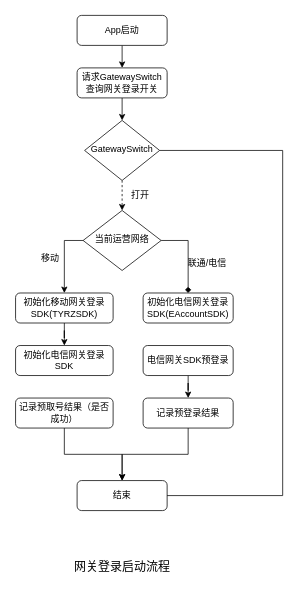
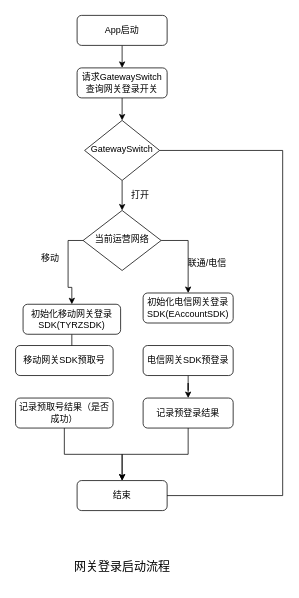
edge "GatewaySwitch" -> "当前运营网络": style dashed -> solid
edge "当前运营网络" -> "初始化电信网关登录SDK(EAccountSDK)": arrowhead diamond -> classic
node "初始化移动网关登录SDK(TYRZSDK)": moved (64, 308) -> (72, 319)
node "初始化电信网关登录SDK": label "初始化电信网关登录SDK" -> "移动网关SDK预取号"
